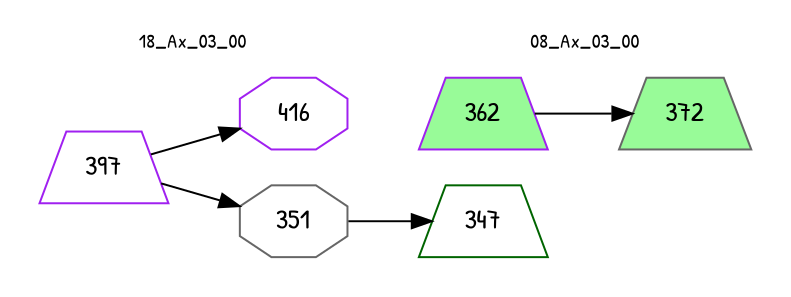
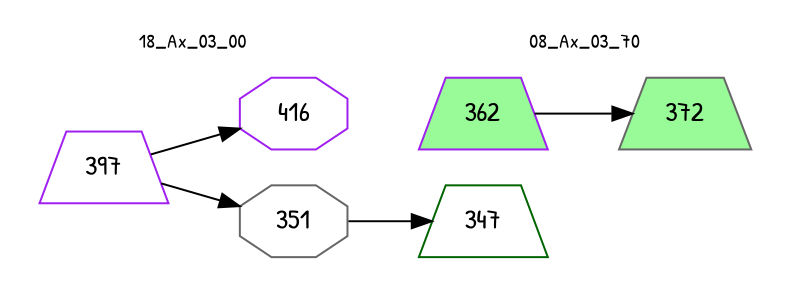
cluster "08_Ax_03_00": label "08_Ax_03_00" -> "08_Ax_03_70"
